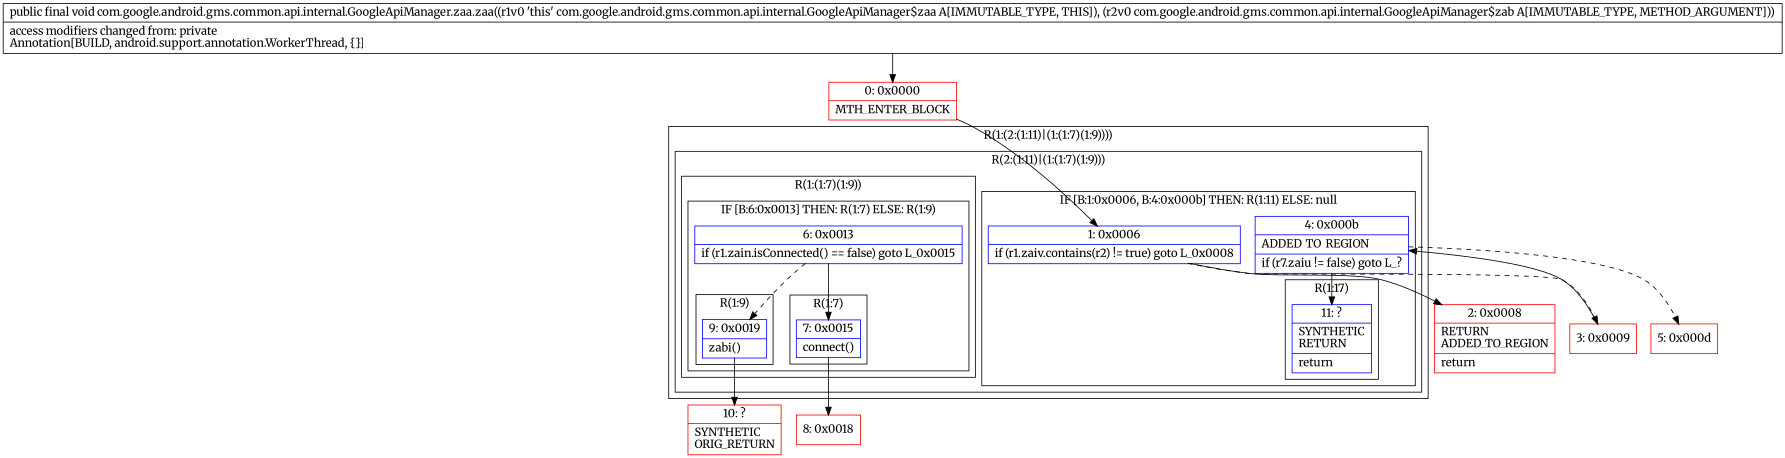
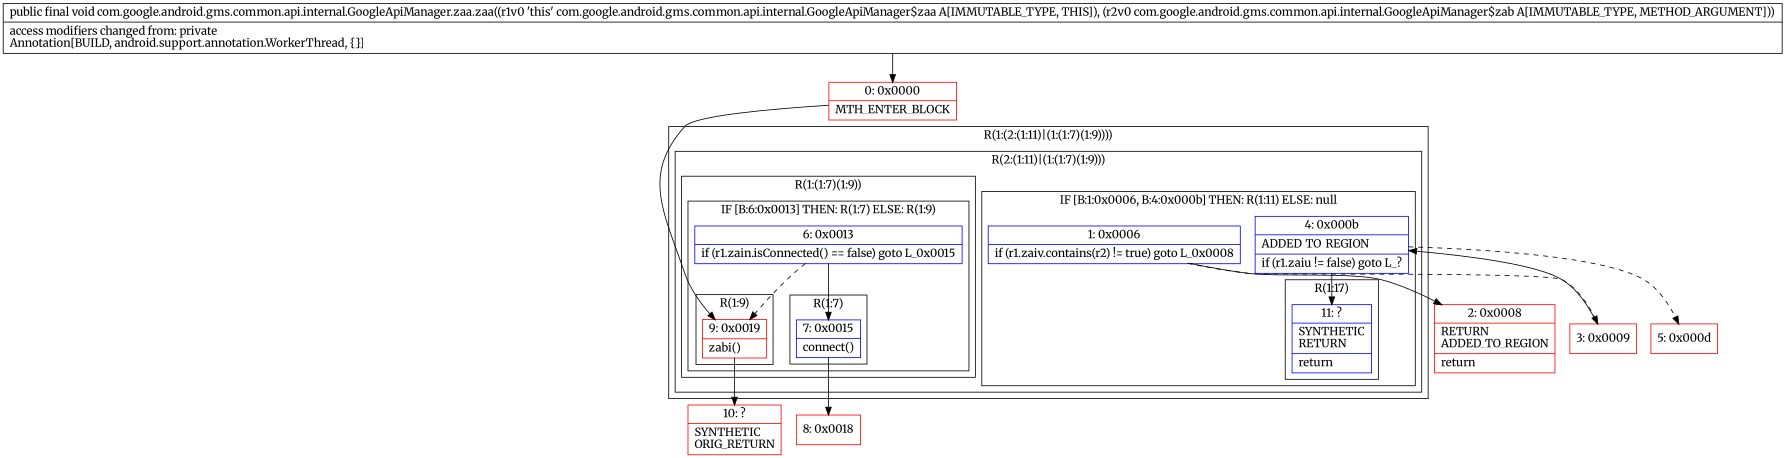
edge "0: 0x0000" -> "1: 0x0006": now "0: 0x0000" -> "9: 0x0019"
node "4: 0x000b": text "if (r7.zaiu != false) goto L_?" -> "if (r1.zaiu != false) goto L_?"
node "9: 0x0019": color blue -> red
